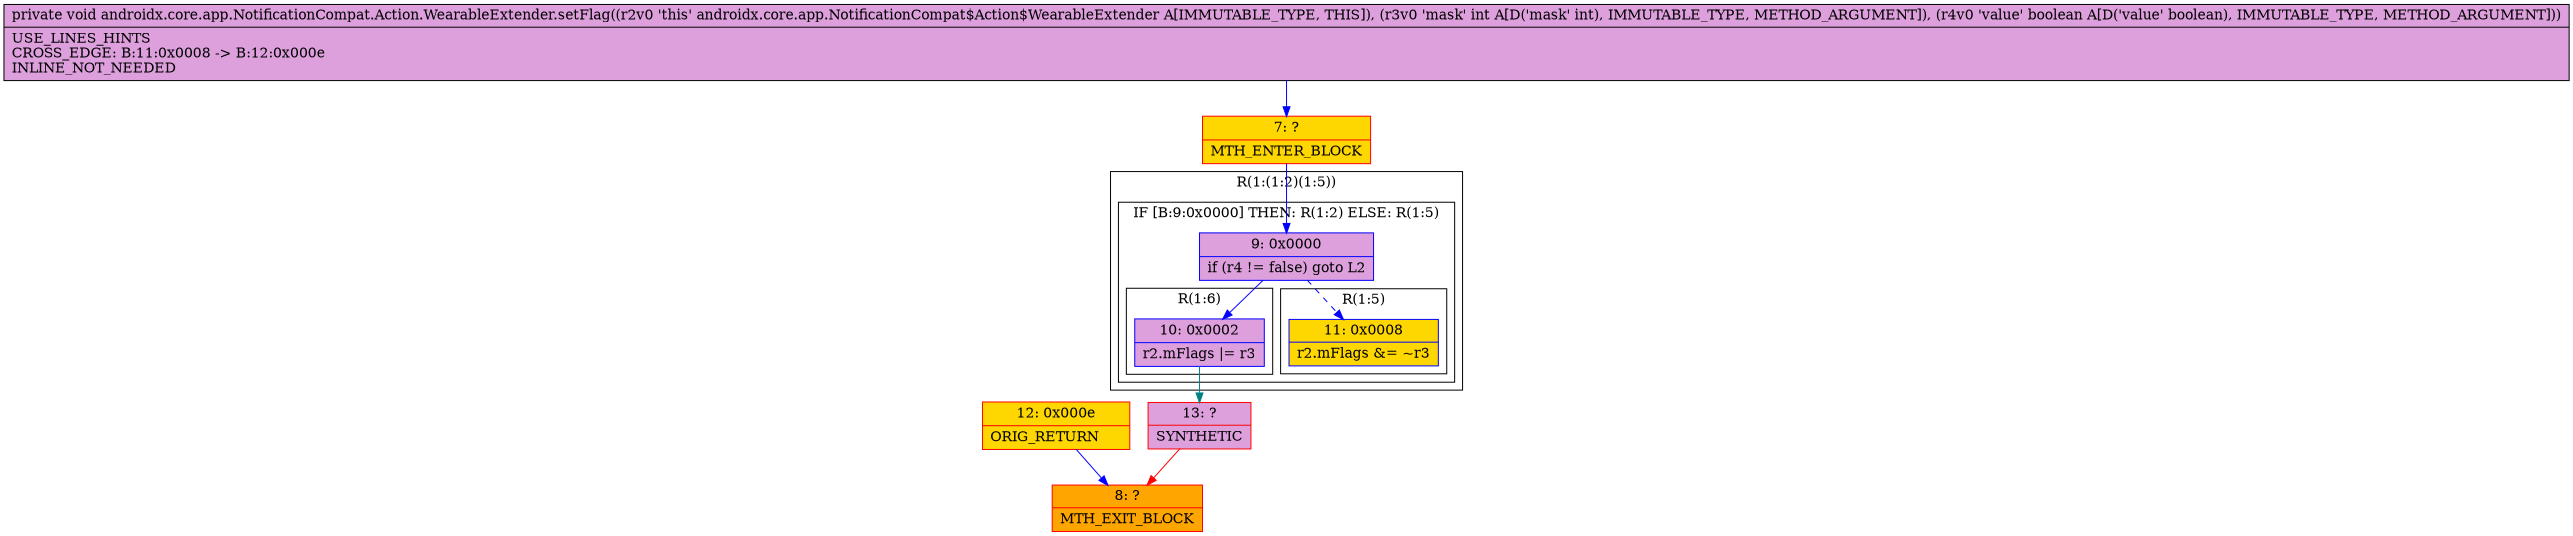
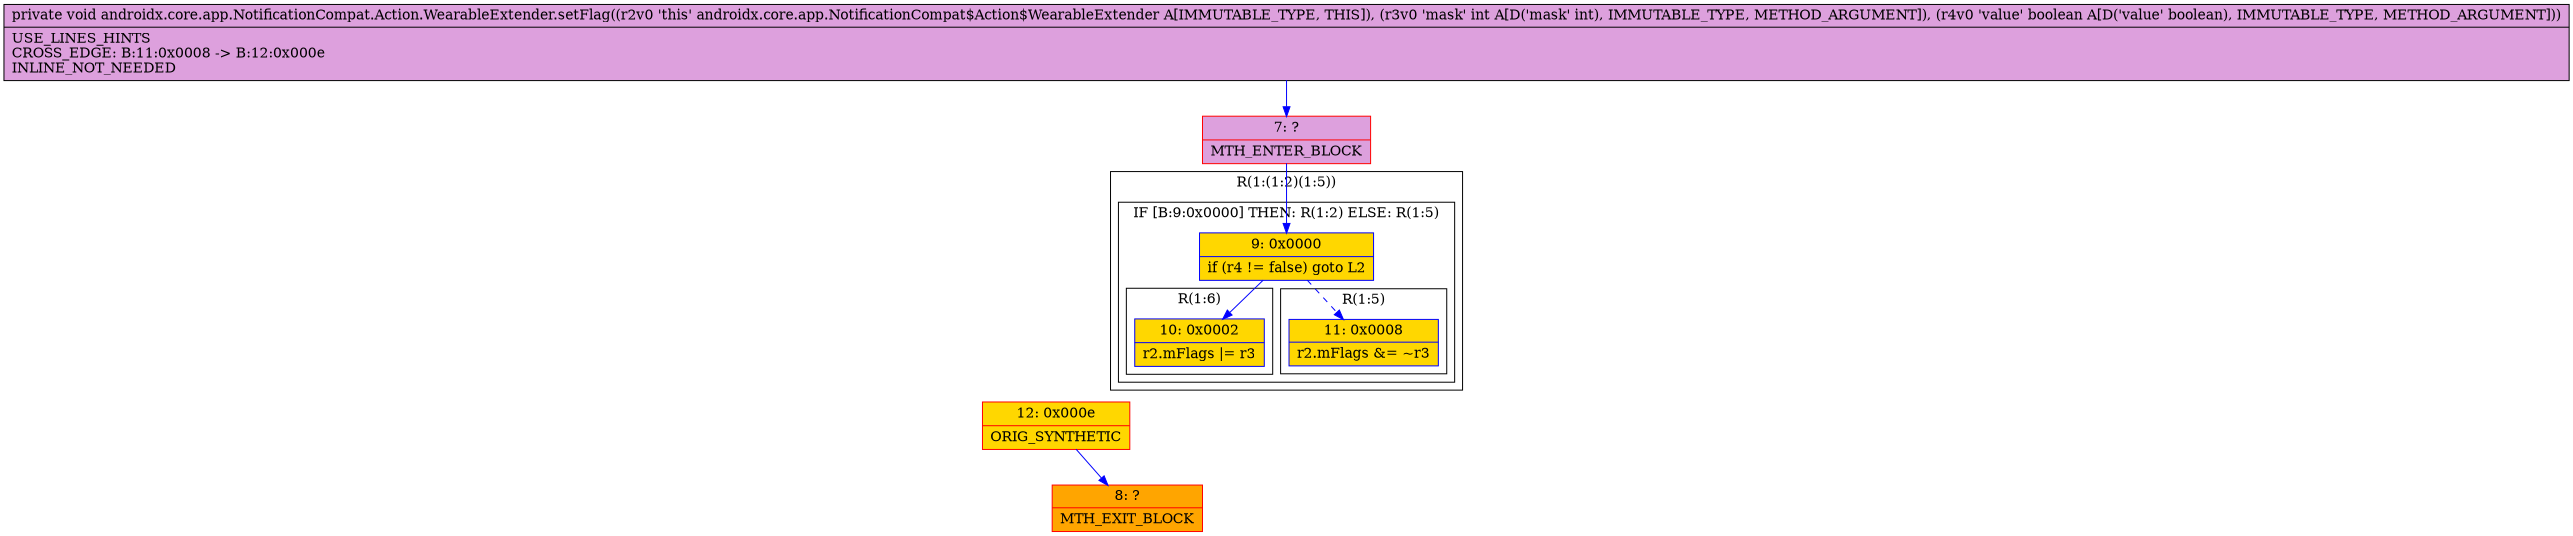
node "7: ?": fillcolor gold -> plum
node "9: 0x0000": fillcolor plum -> gold
node "10: 0x0002": fillcolor plum -> gold
node "13: ?": removed
node "12: 0x000e": text "ORIG_RETURN" -> "ORIG_SYNTHETIC"
